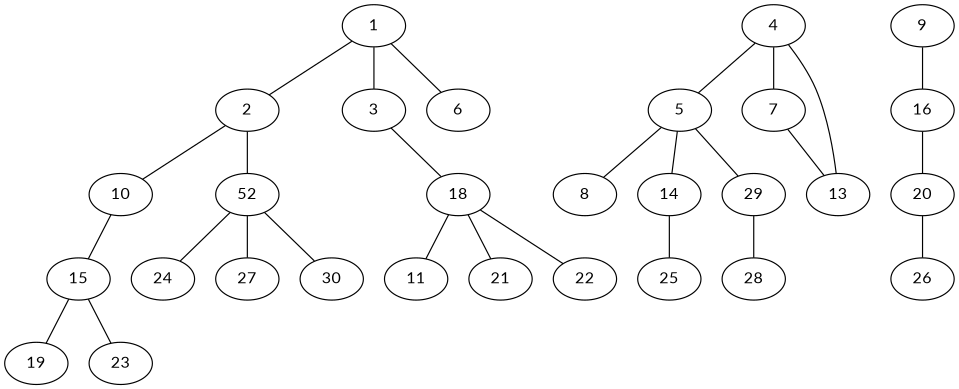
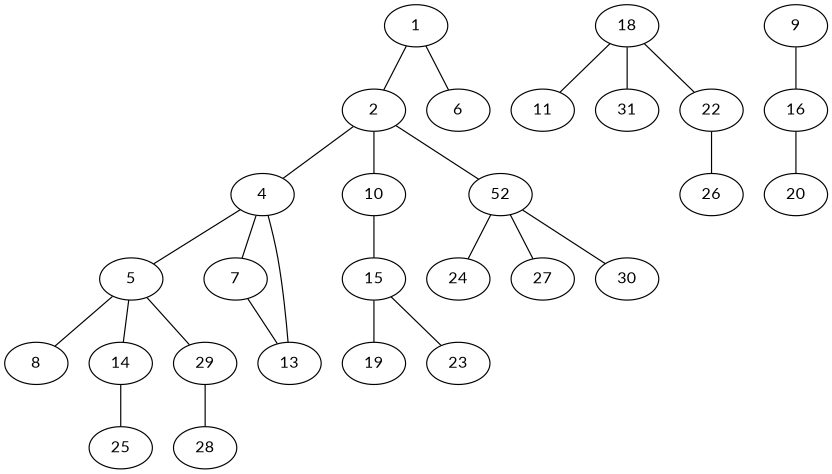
node "3": removed
edge "2" -- "4": added
edge "20" -- "26": now "22" -- "26"
node "21": label "21" -> "31"
